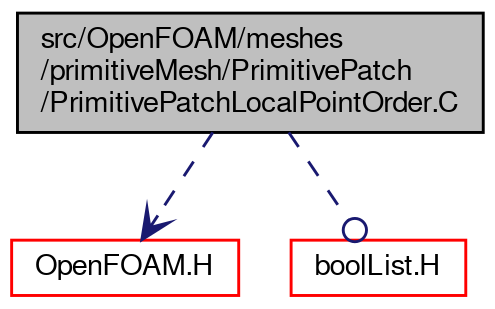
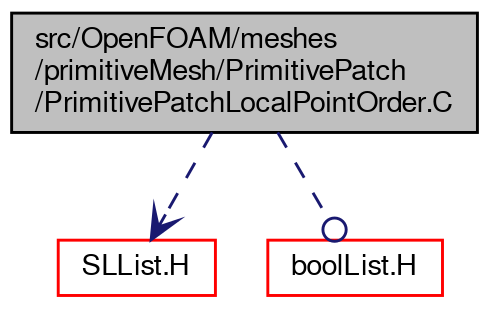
node "OpenFOAM.H": label "OpenFOAM.H" -> "SLList.H"
